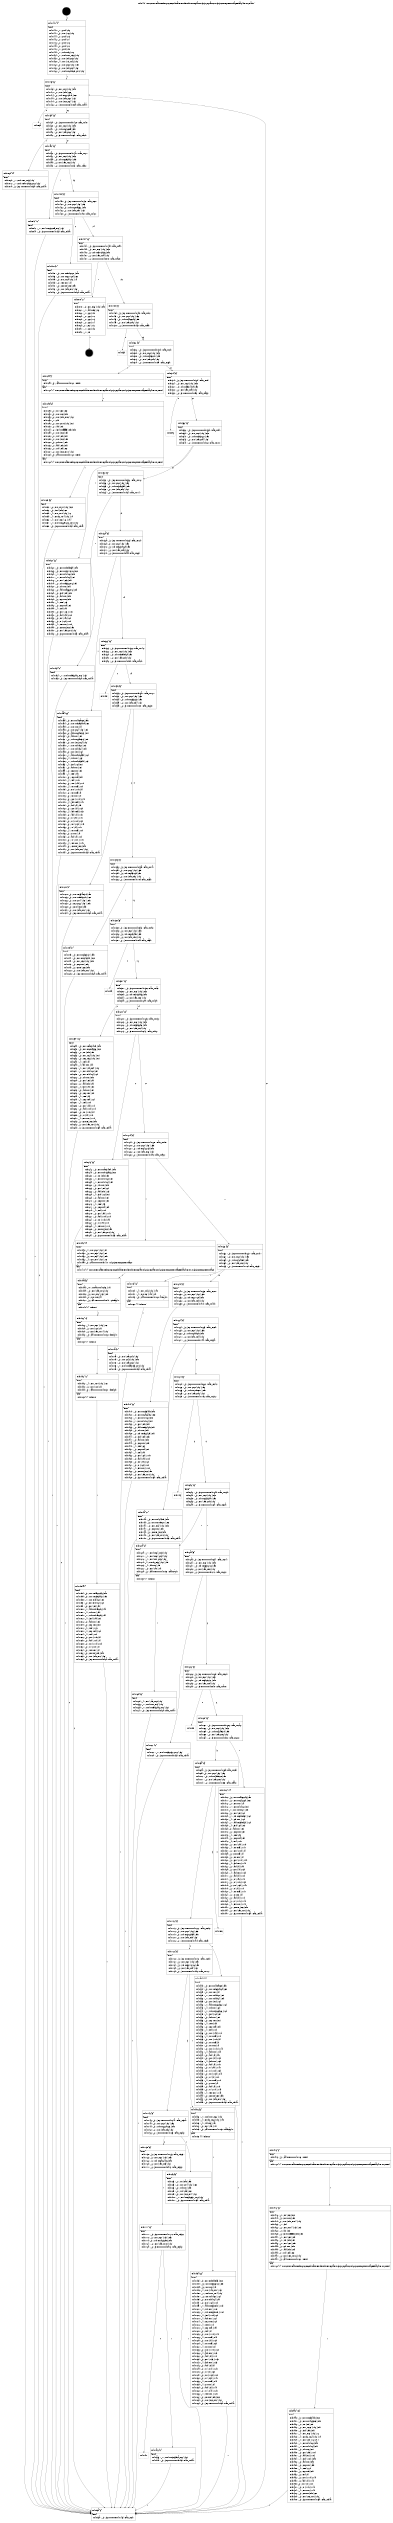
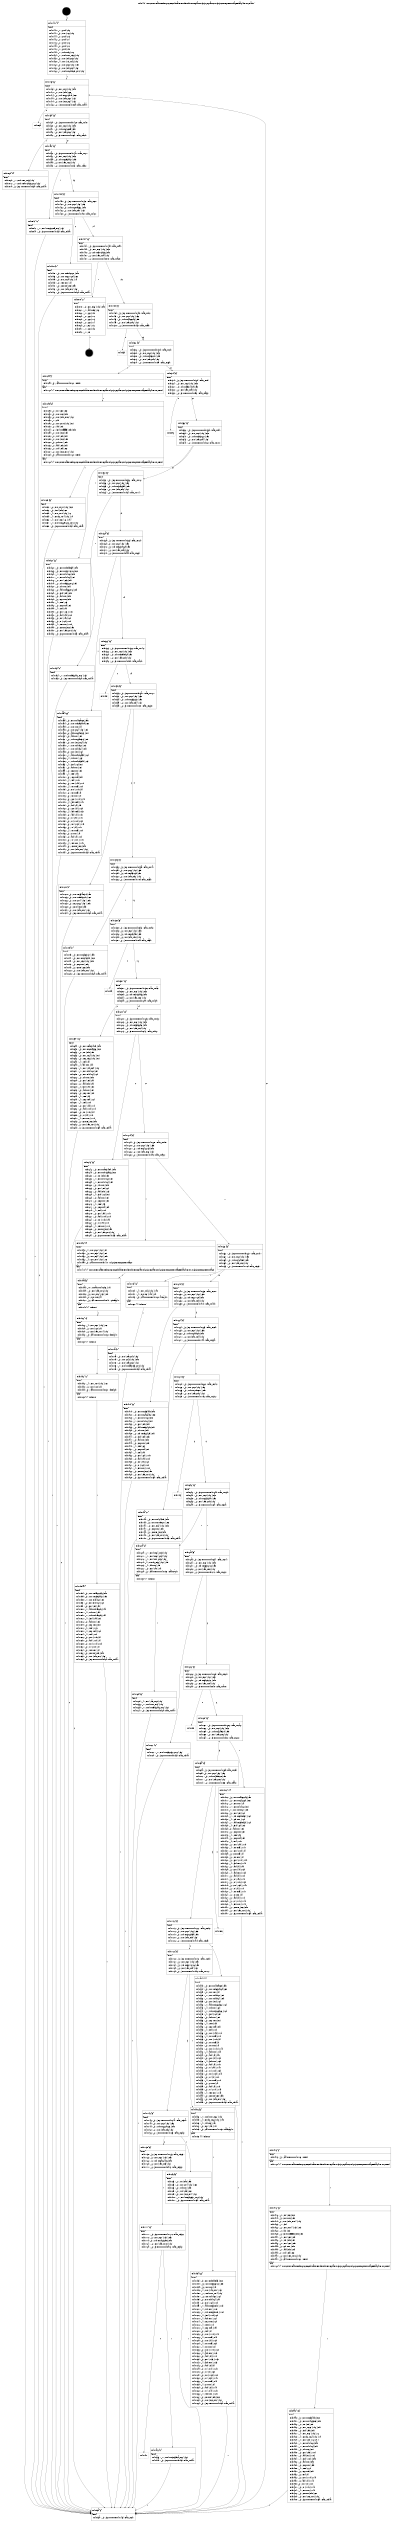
edge "0x40146f [26]" -> "0x401489 [25]": removed, label "28"
edge "0x40164b [25]" -> "0x401664 [25]": added, label "9"
edge "0x4016e1 [25]" -> "0x4016fa [25]": reversed
